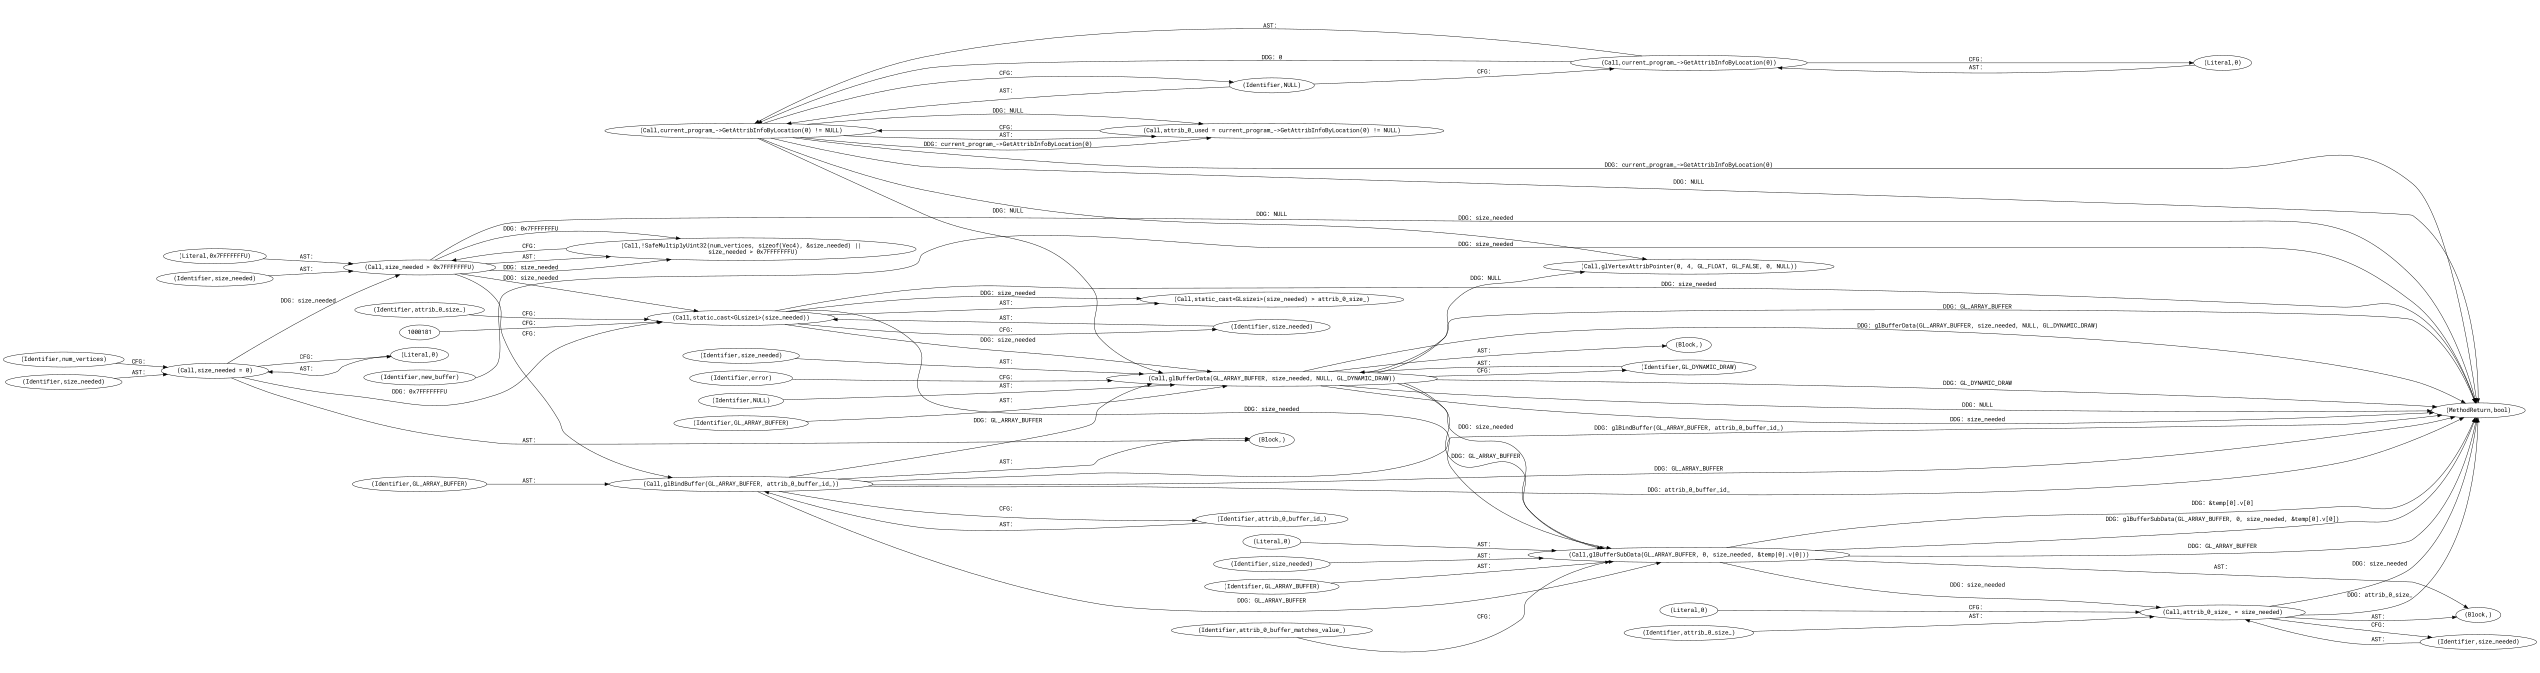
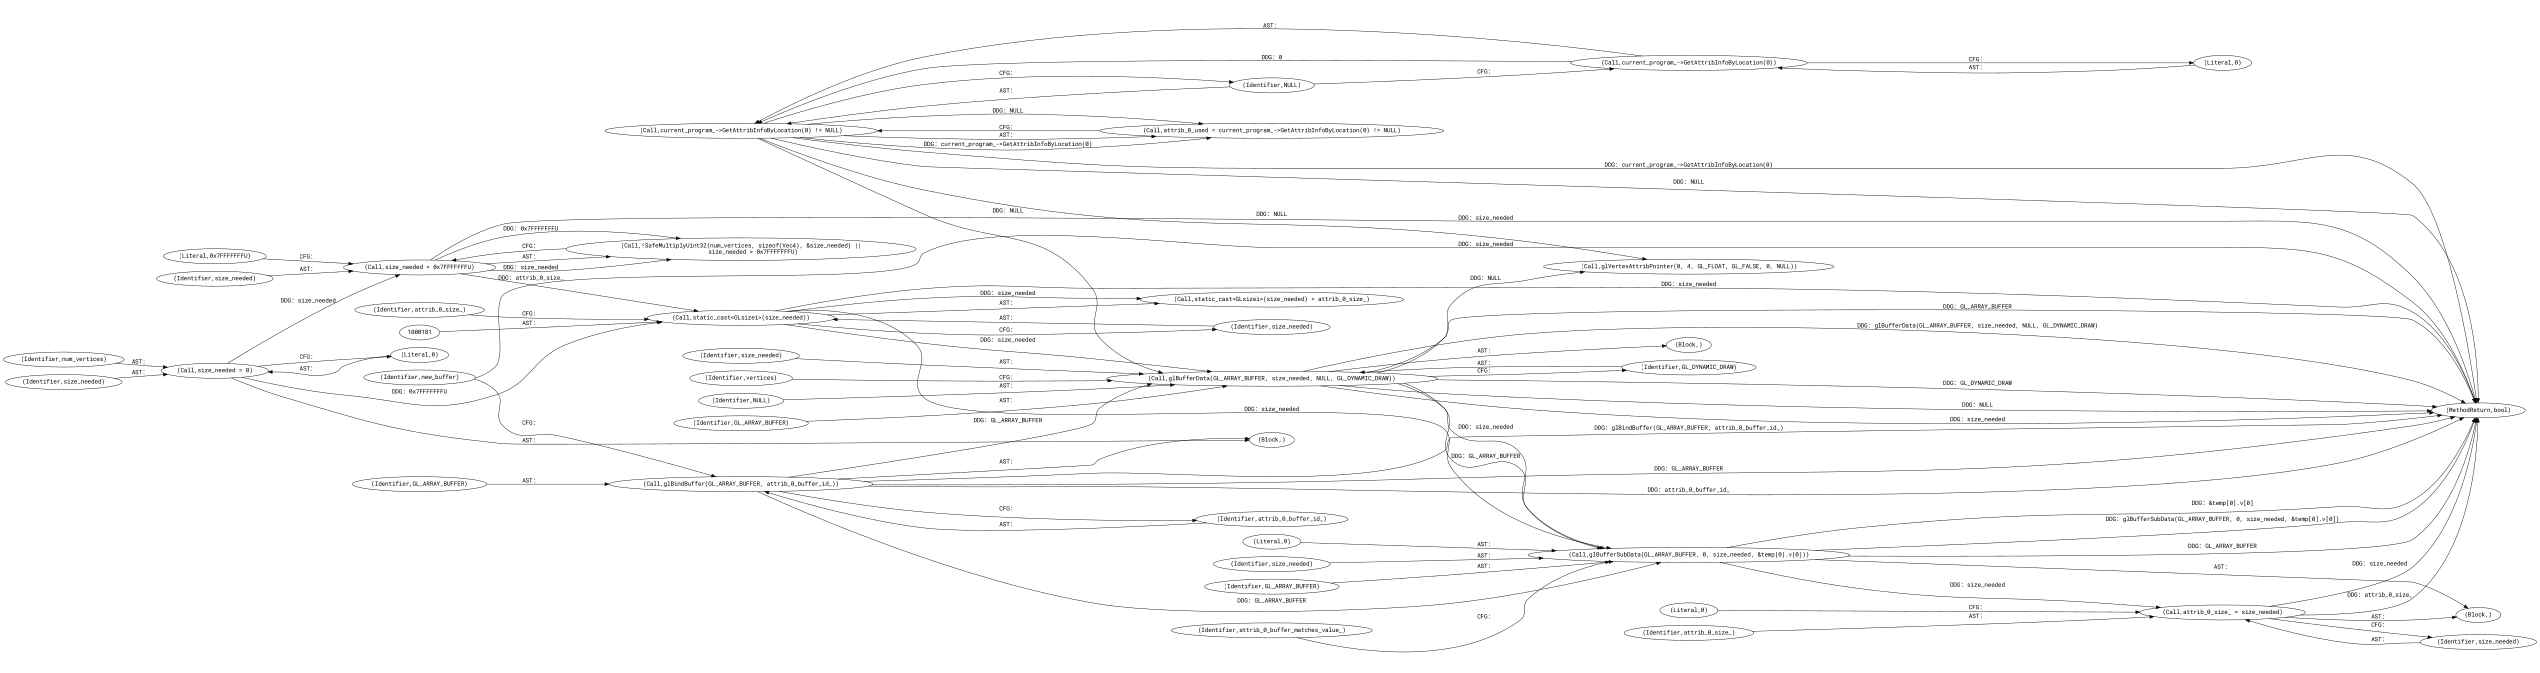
edge "(Literal,0x7FFFFFFFU)" -> "(Call,size_needed > 0x7FFFFFFFU)": label "AST: " -> "CFG: "
edge "(Call,size_needed > 0x7FFFFFFFU)" -> "(Call,static_cast<GLsizei>(size_needed))": label "DDG: size_needed" -> "DDG: attrib_0_size_"
edge "1000181" -> "(Call,static_cast<GLsizei>(size_needed))": label "CFG: " -> "AST: "
edge "(Identifier,num_vertices)" -> "(Call,size_needed = 0)": label "CFG: " -> "AST: "
node "(Identifier,error)": label "(Identifier,error)" -> "(Identifier,vertices)"
edge "(Call,size_needed > 0x7FFFFFFFU)" -> "(Call,glBindBuffer(GL_ARRAY_BUFFER, attrib_0_buffer_id_))": now "(Identifier,new_buffer)" -> "(Call,glBindBuffer(GL_ARRAY_BUFFER, attrib_0_buffer_id_))"
